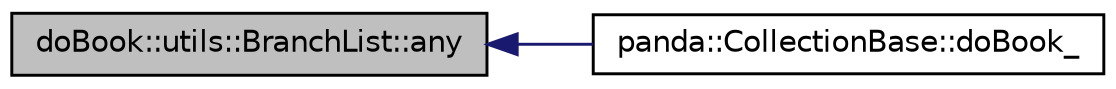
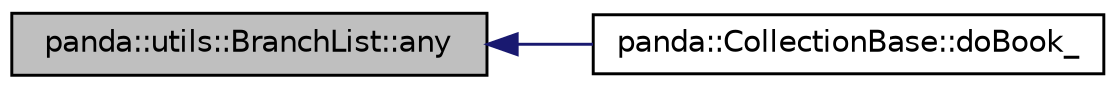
node "doBook::utils::BranchList::any": label "doBook::utils::BranchList::any" -> "panda::utils::BranchList::any"
